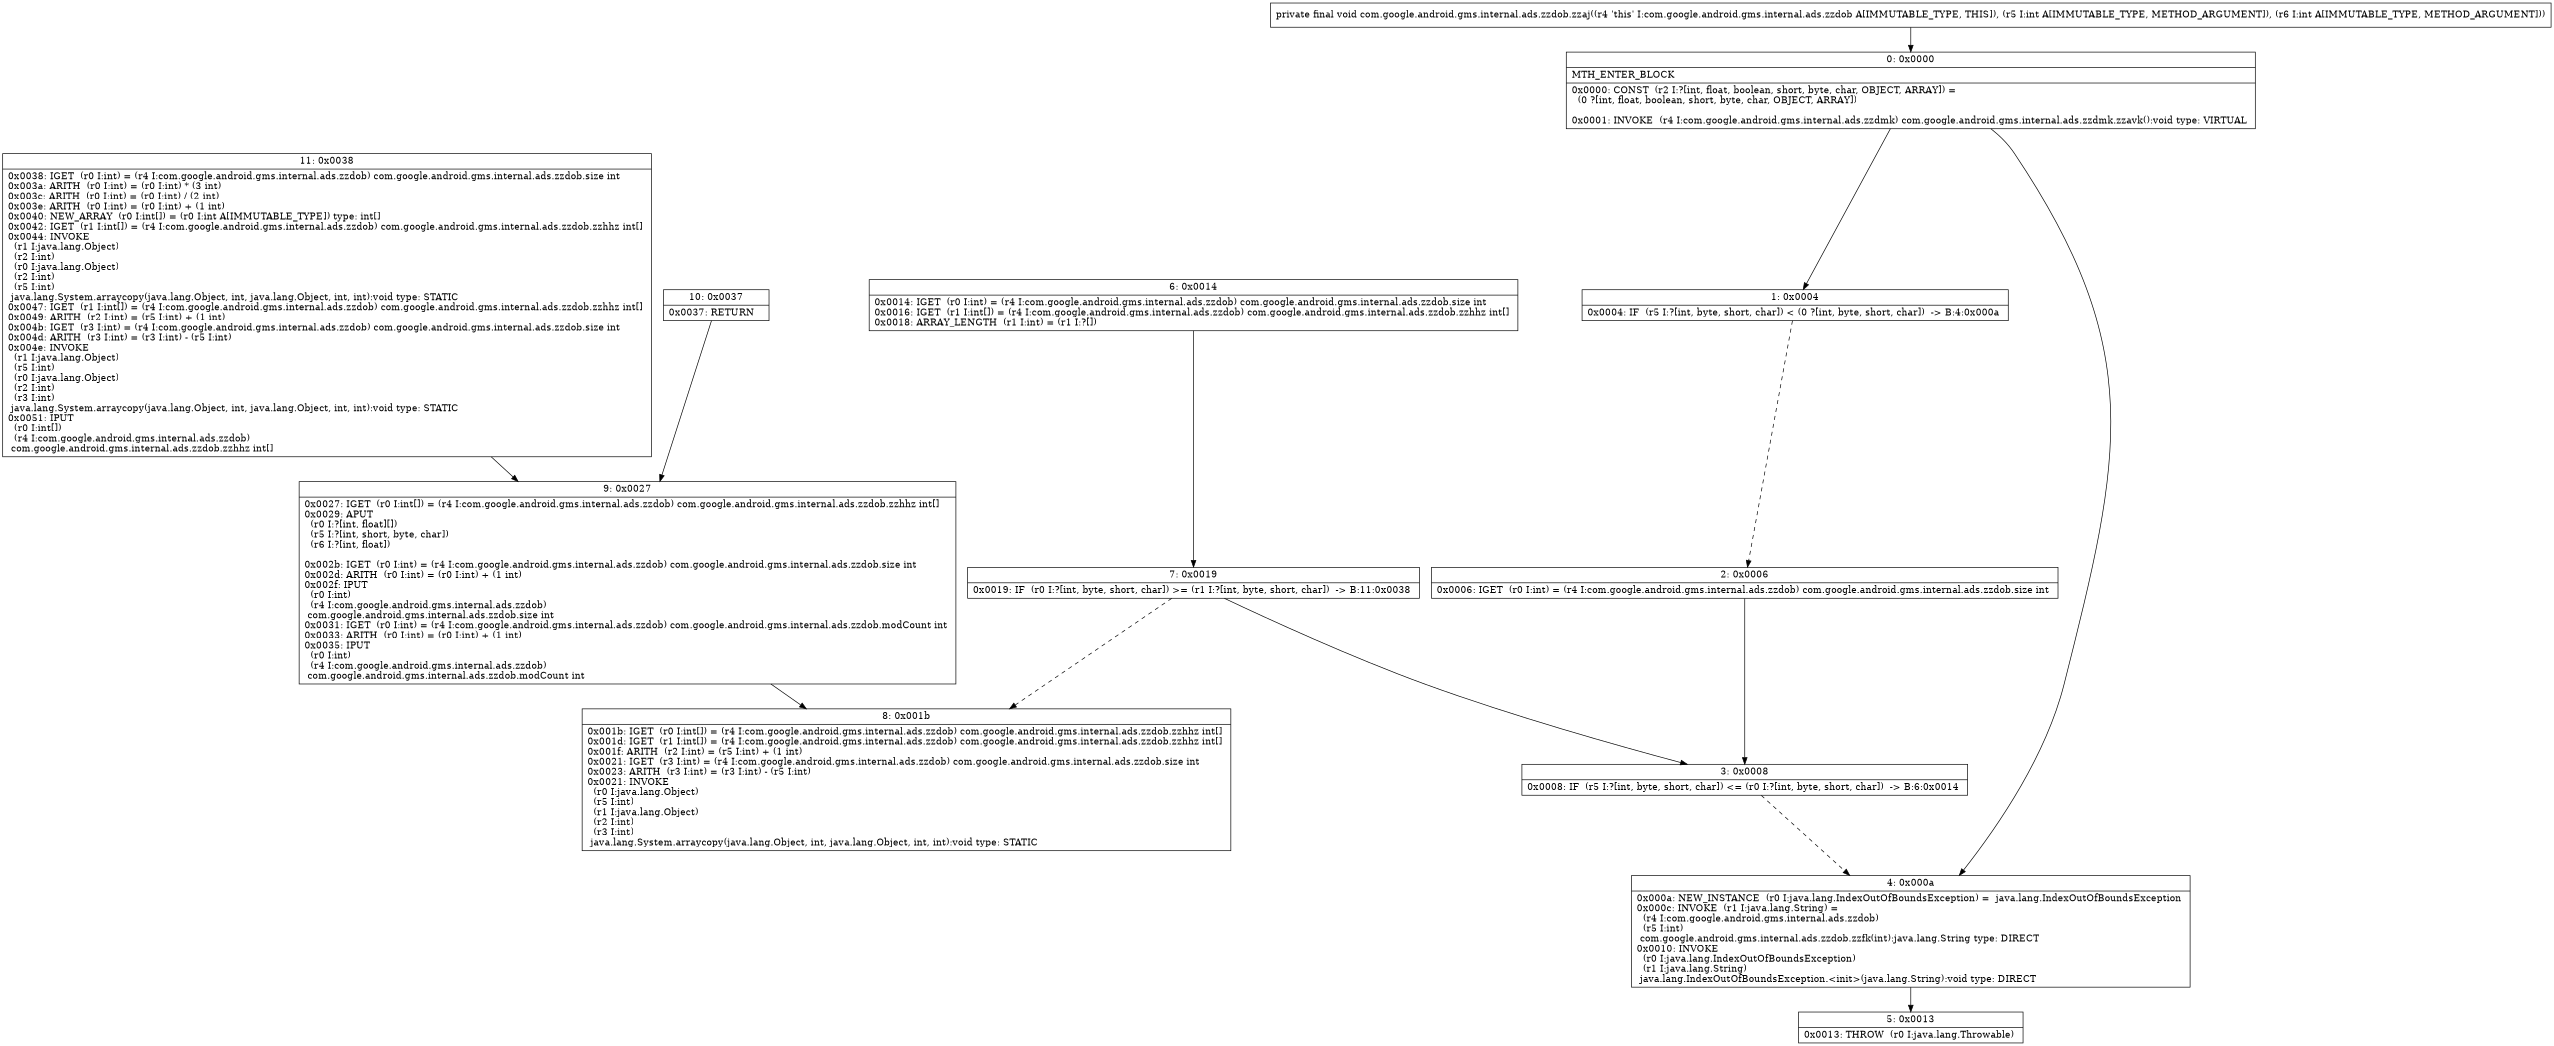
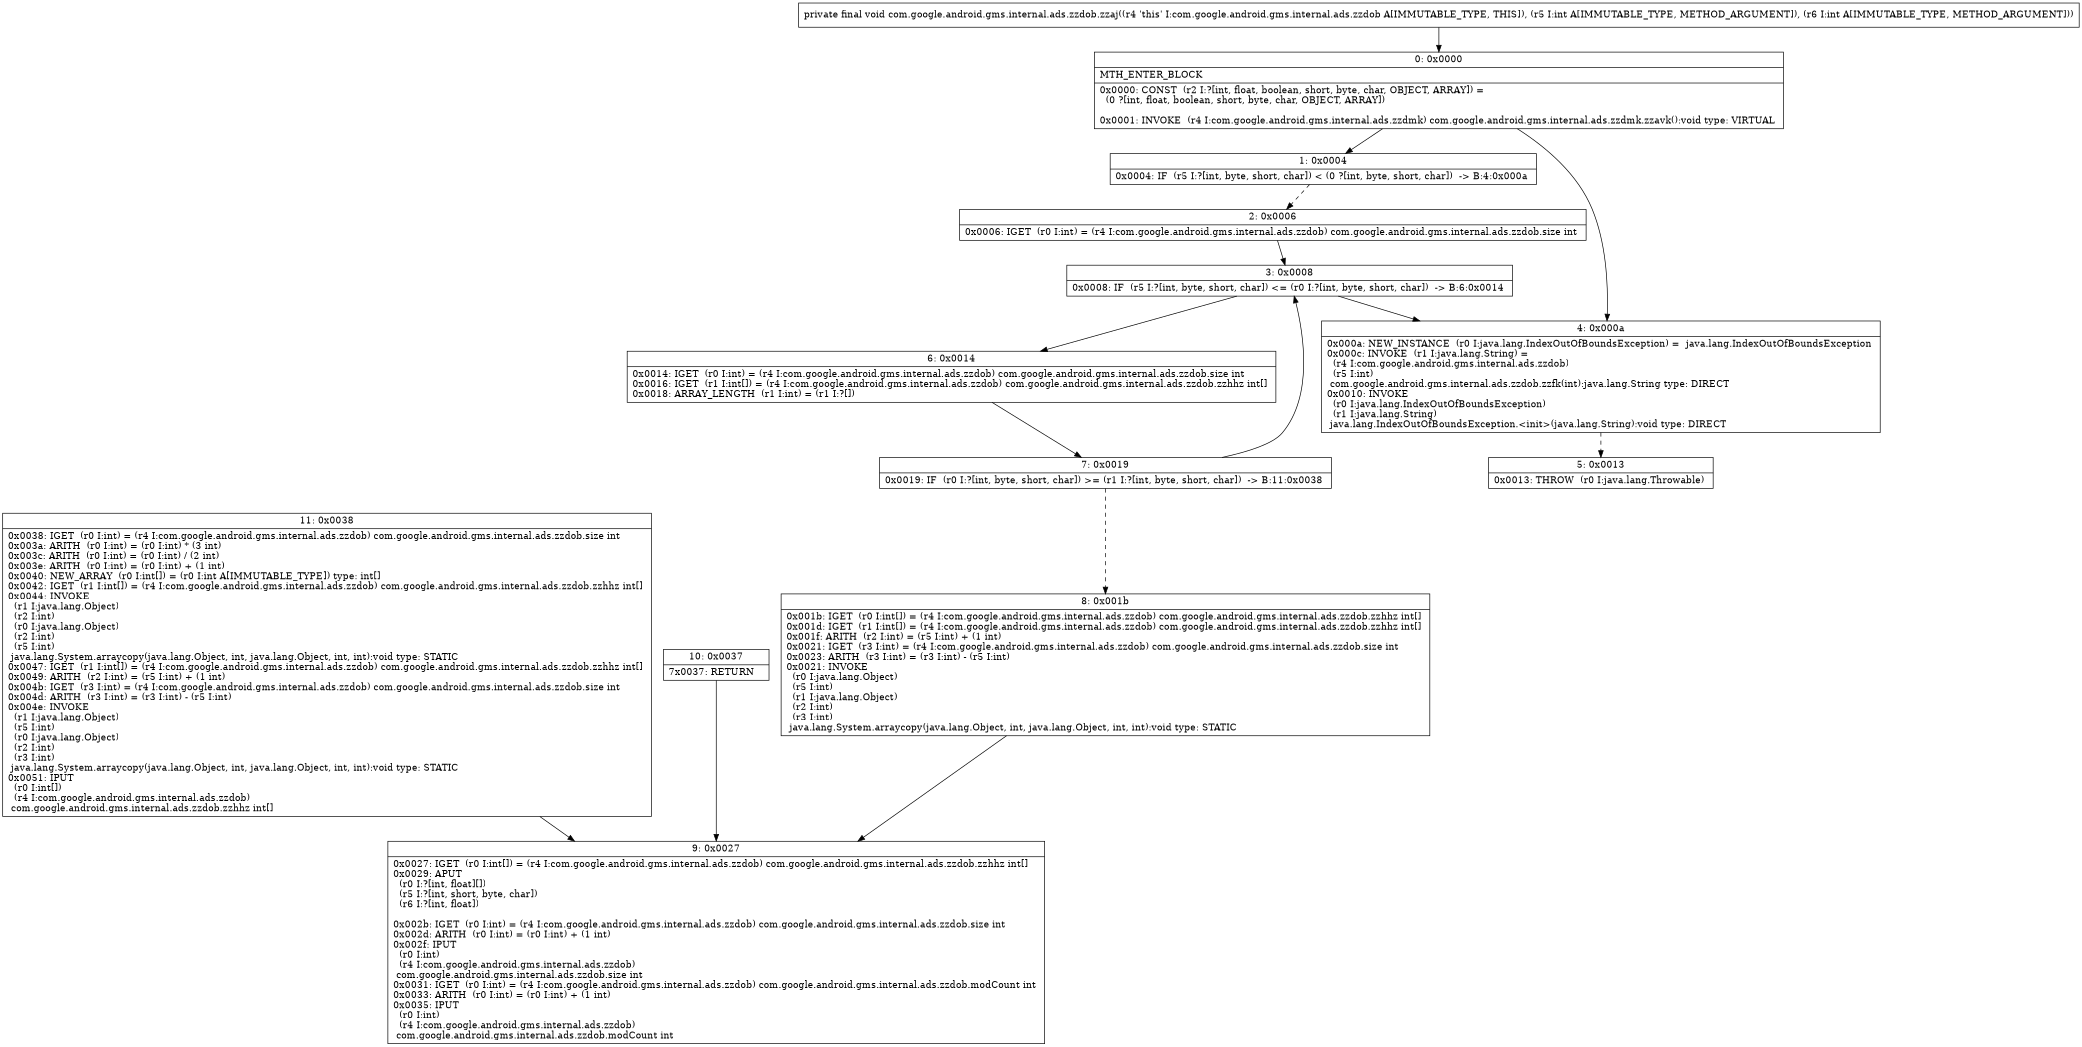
node "10: 0x0037": text "0x0037: RETURN" -> "7x0037: RETURN"
edge "3: 0x0008" -> "6: 0x0014": added
edge "9: 0x0027" -> "8: 0x001b": reversed
edge "3: 0x0008" -> "4: 0x000a": style dashed -> solid
edge "4: 0x000a" -> "5: 0x0013": style solid -> dashed
